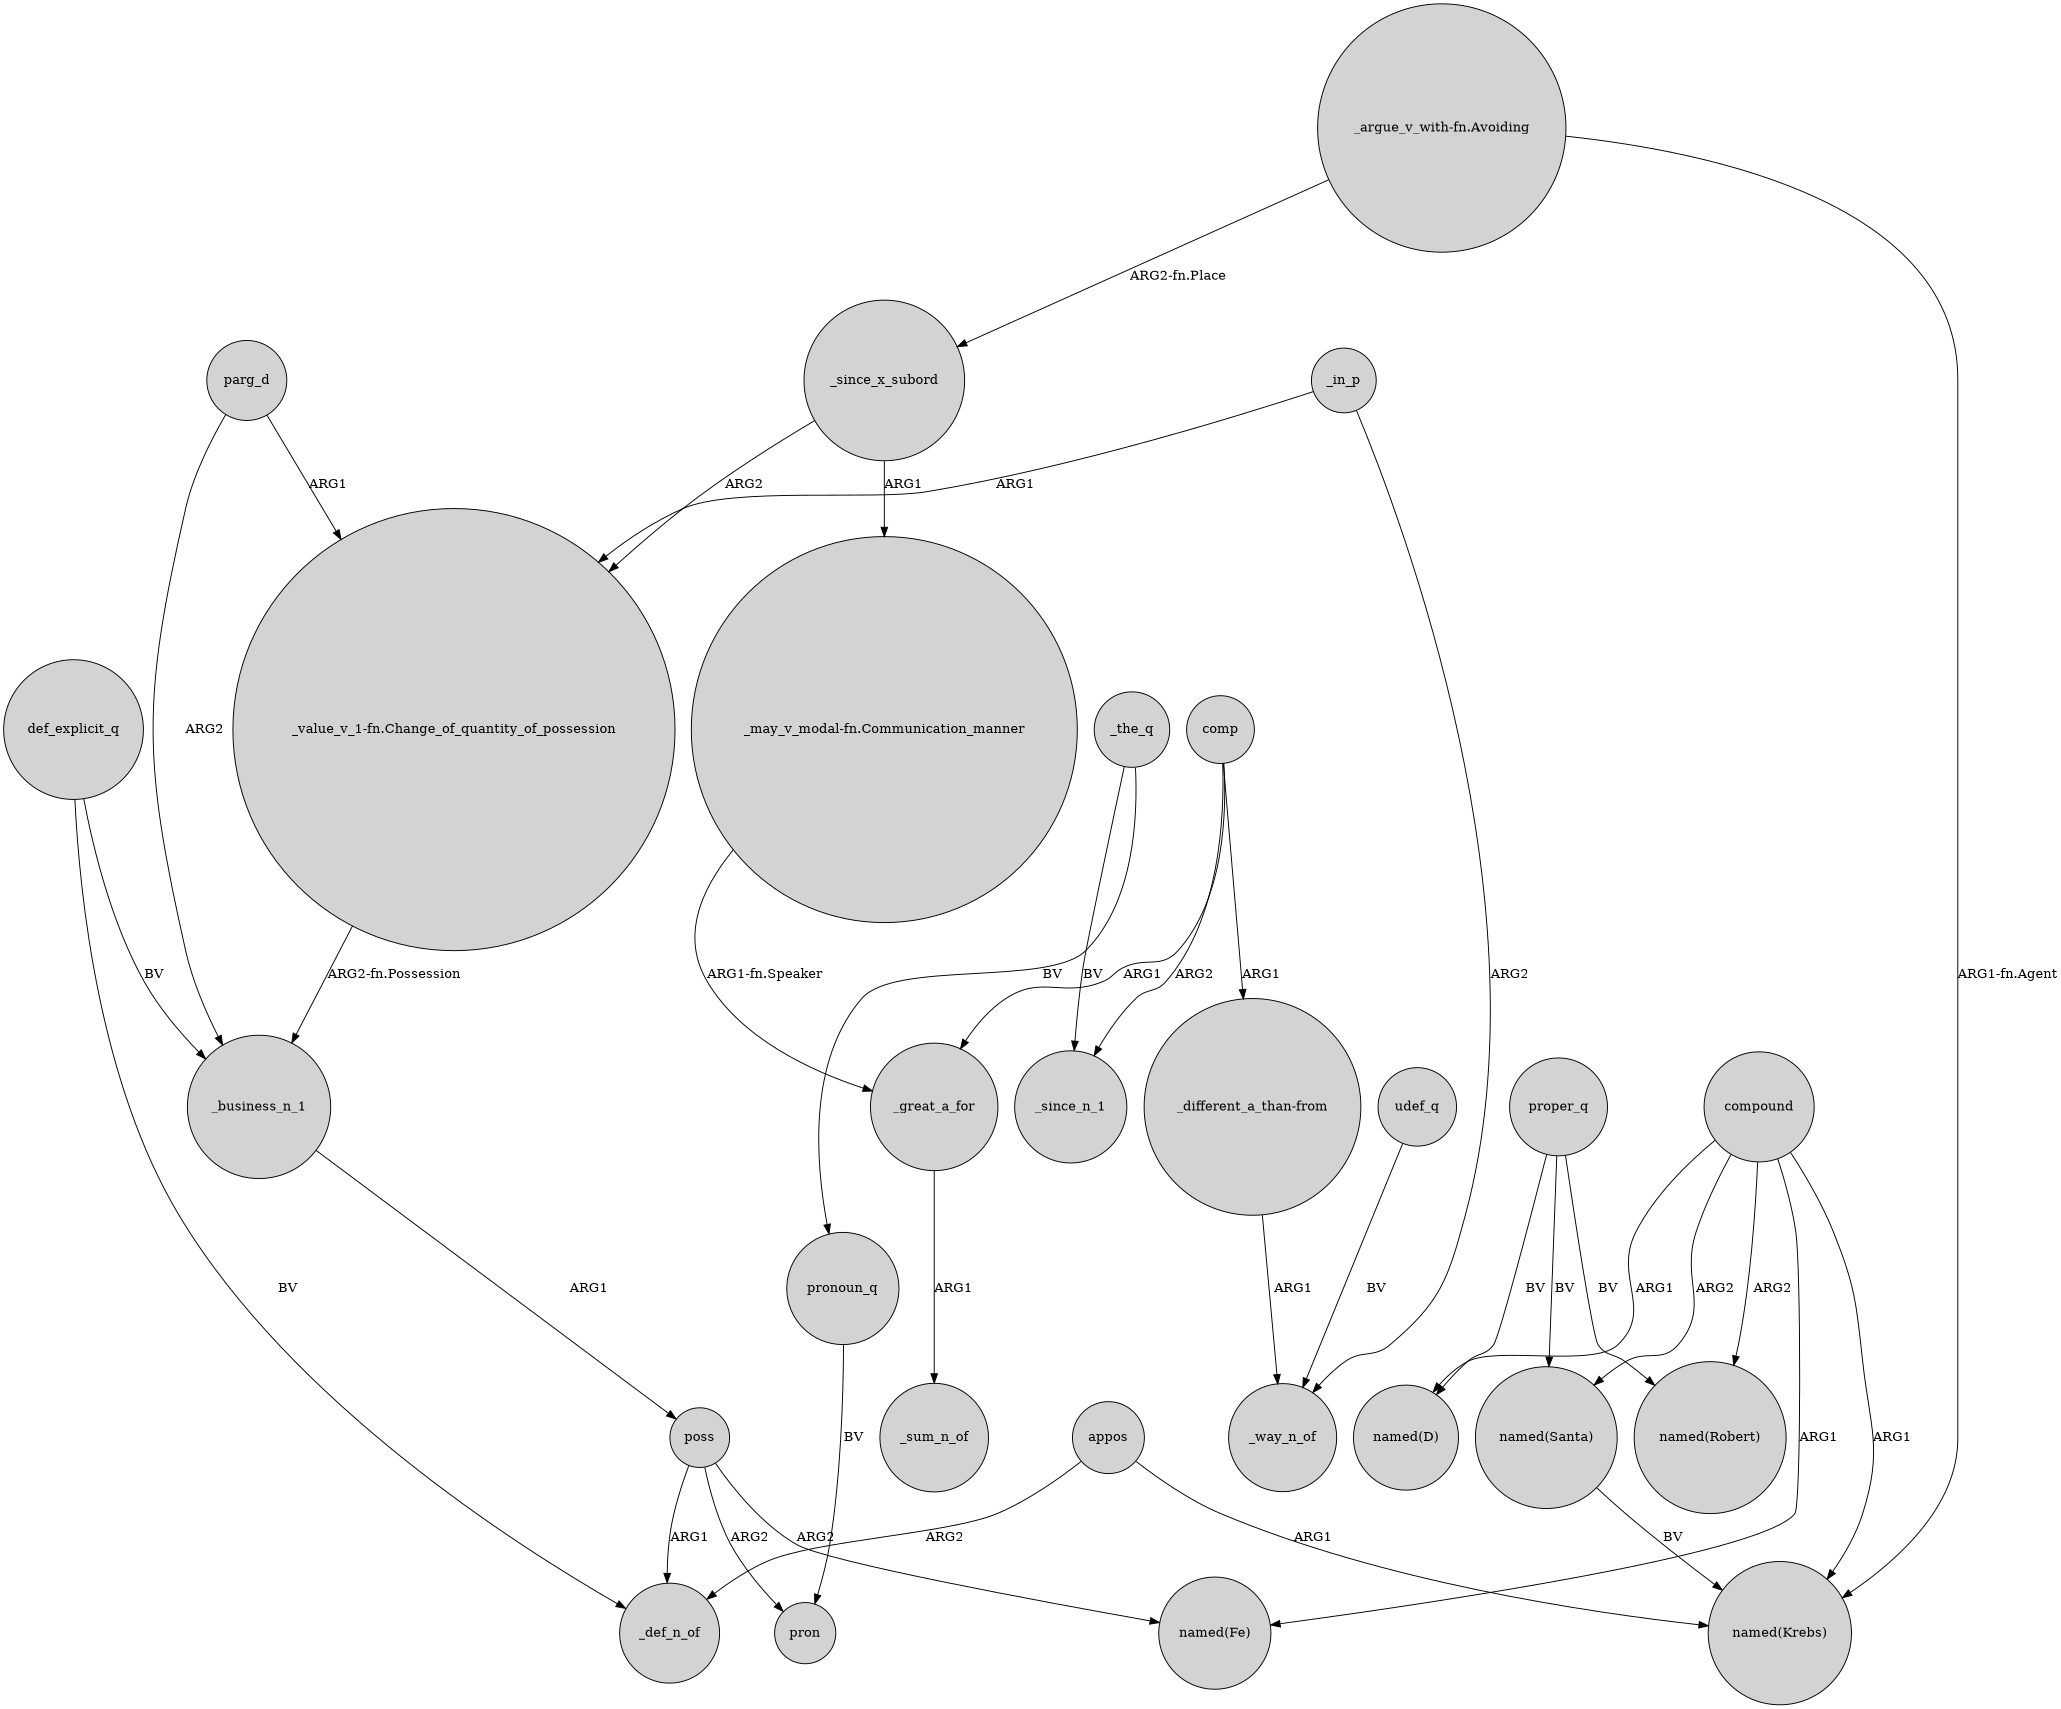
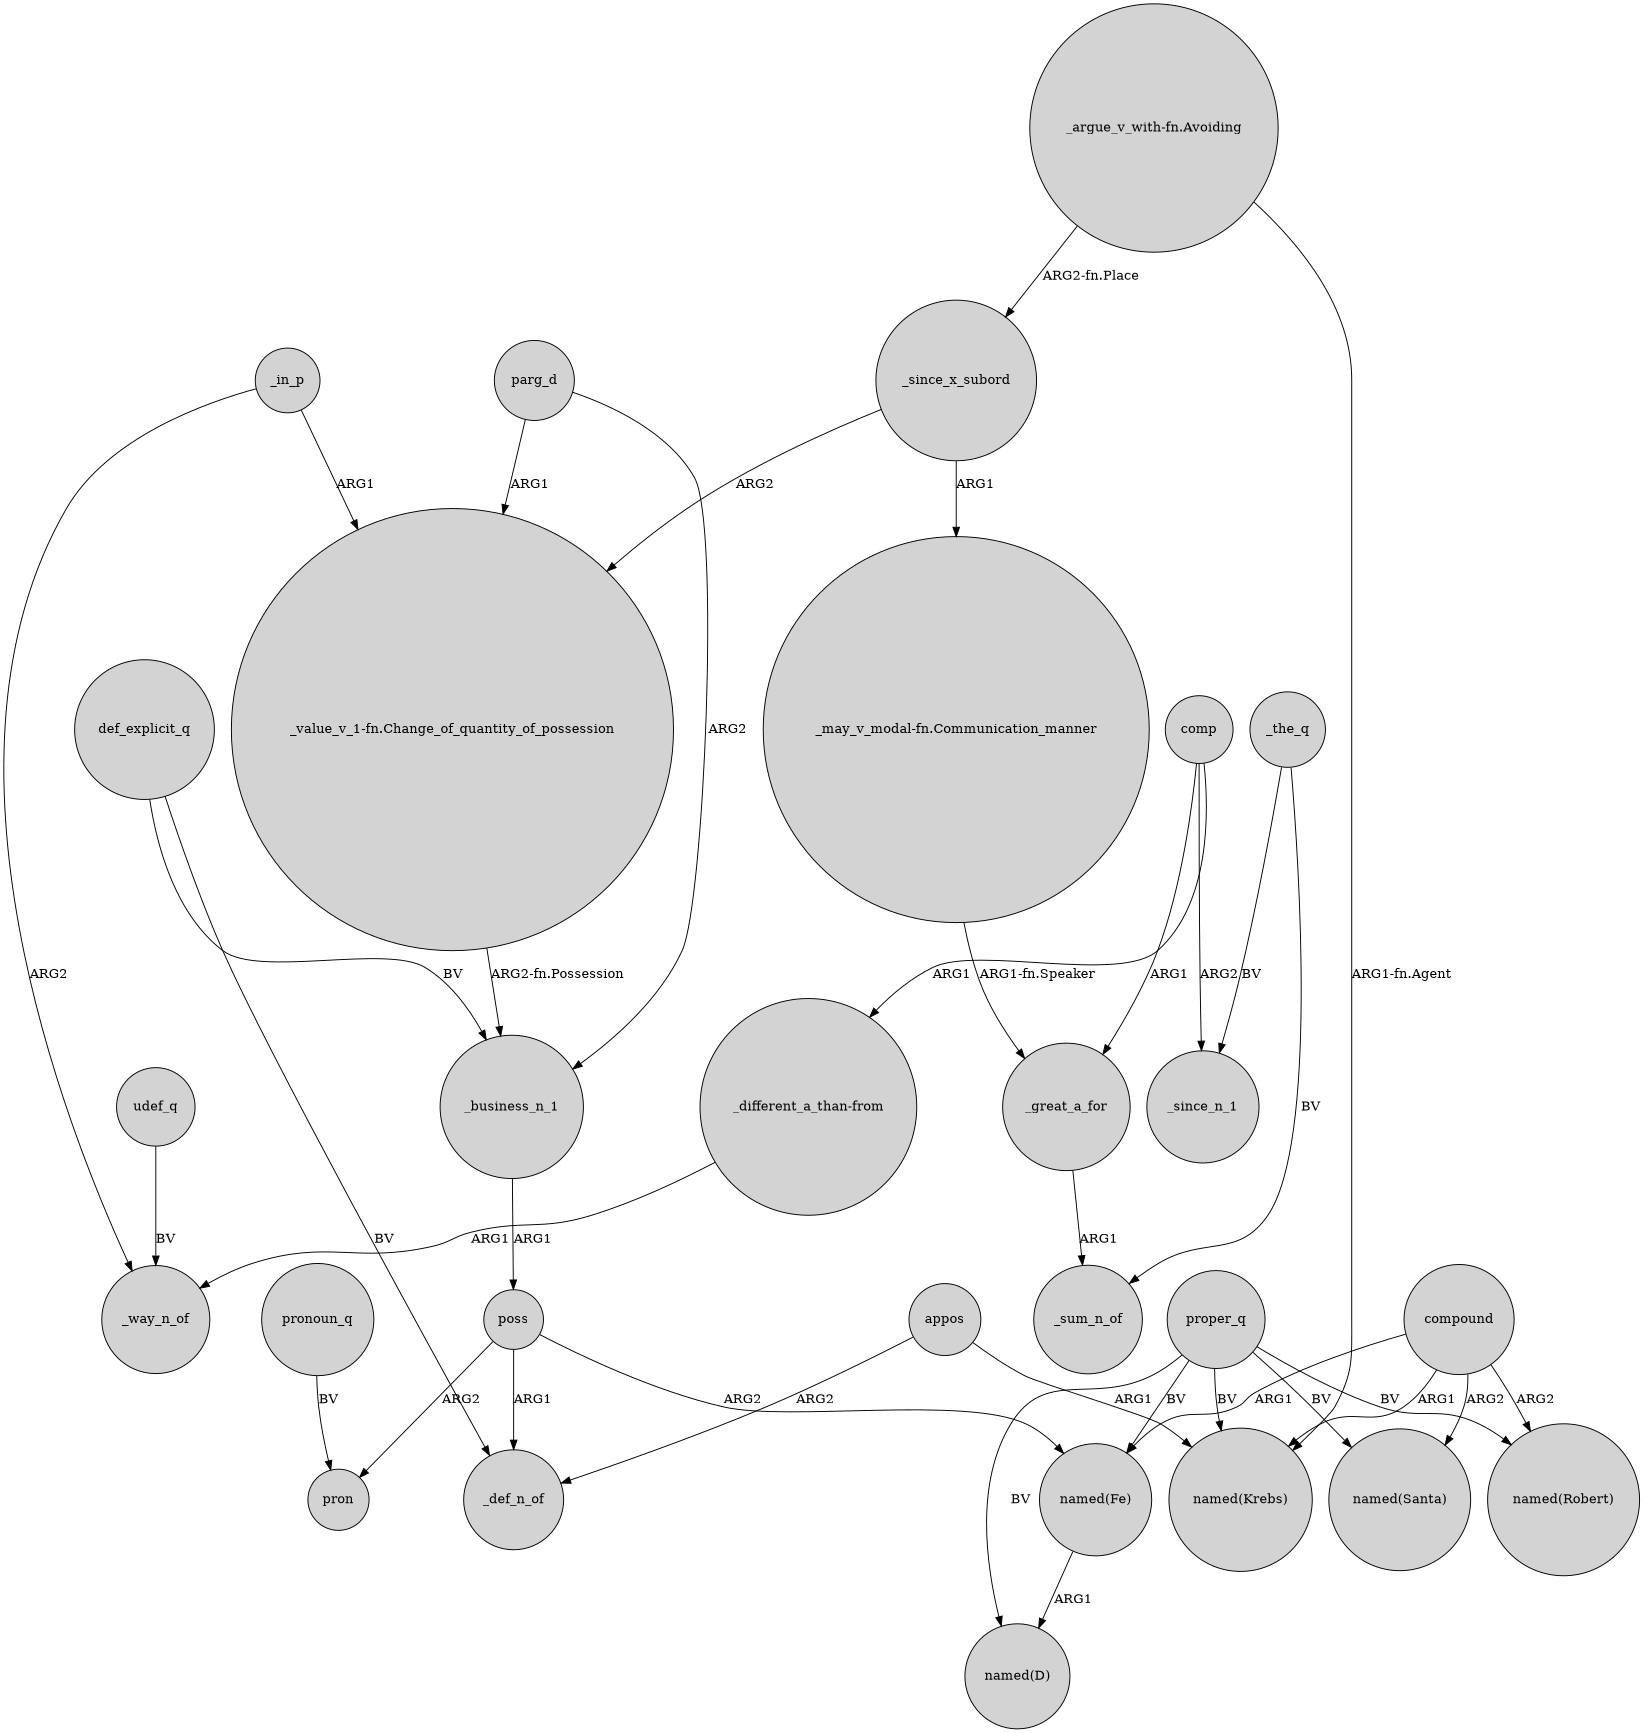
edge "_the_q" -> "pronoun_q": now "_the_q" -> "_sum_n_of"
edge "compound" -> "named(D)": now "named(Fe)" -> "named(D)"
edge "proper_q" -> "named(Fe)": added, label "BV"
edge "named(Santa)" -> "named(Krebs)": now "proper_q" -> "named(Krebs)"
